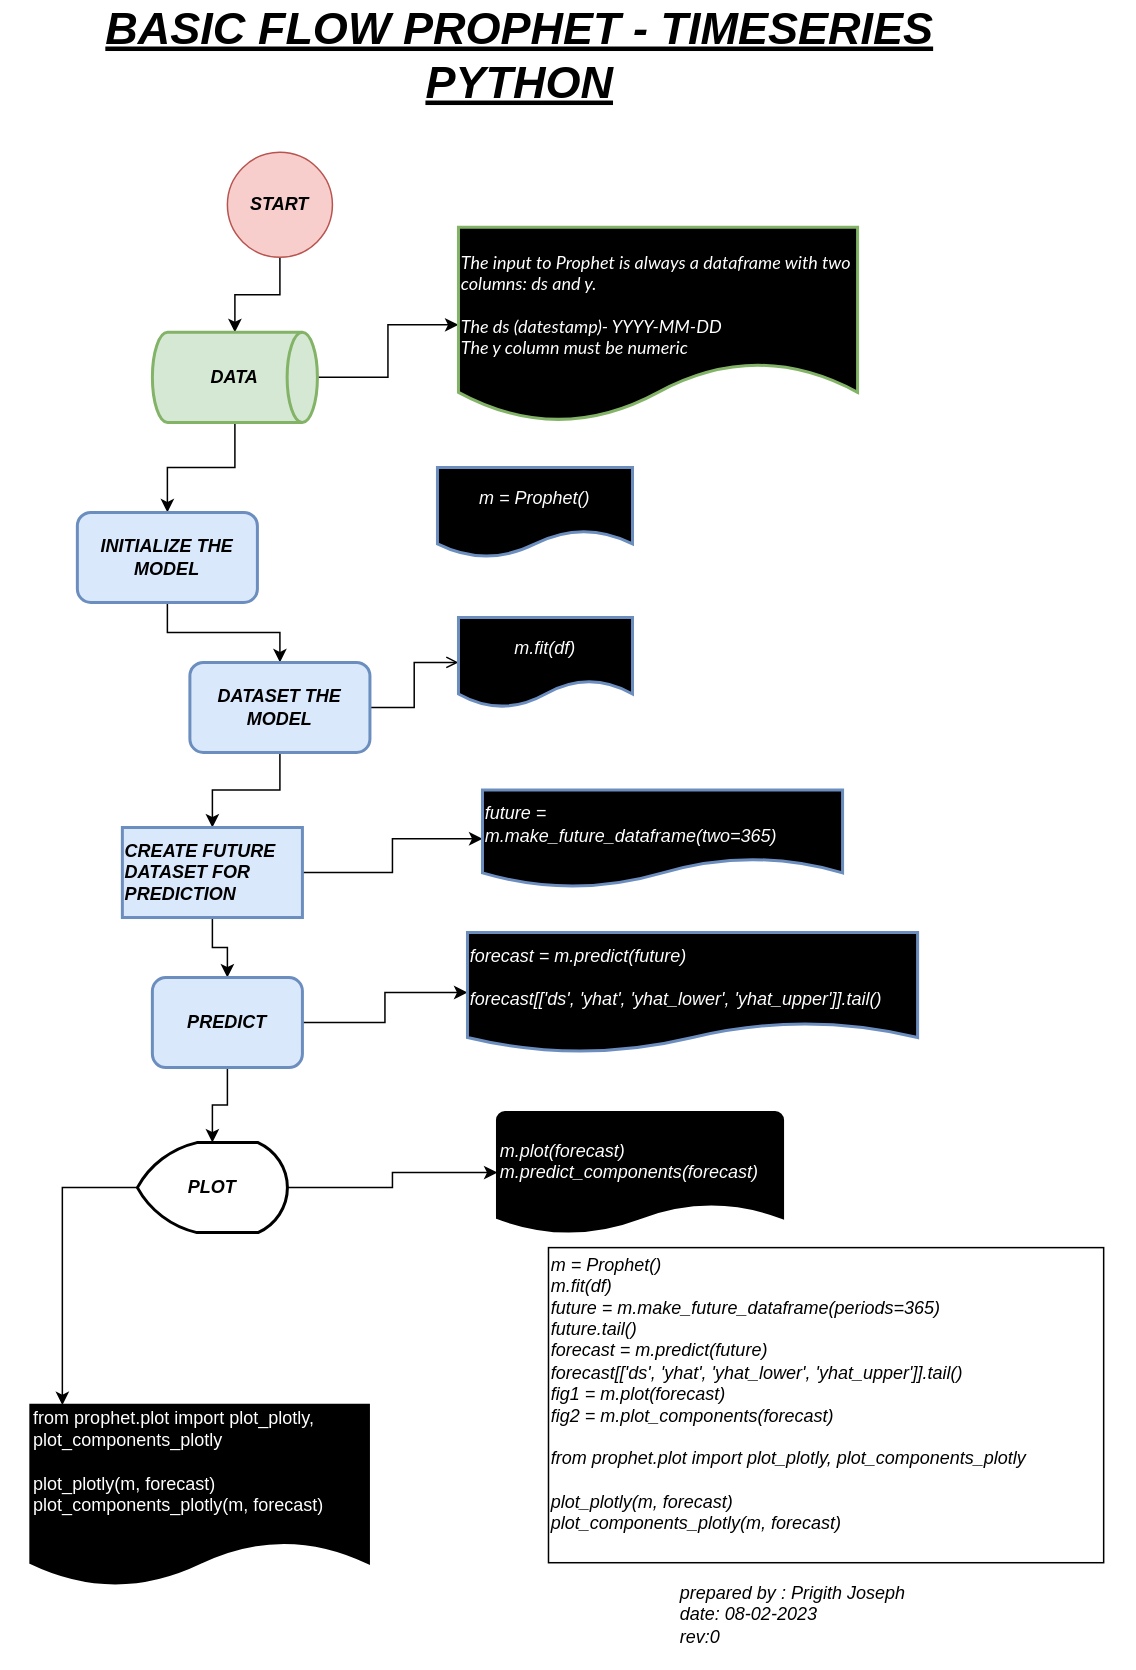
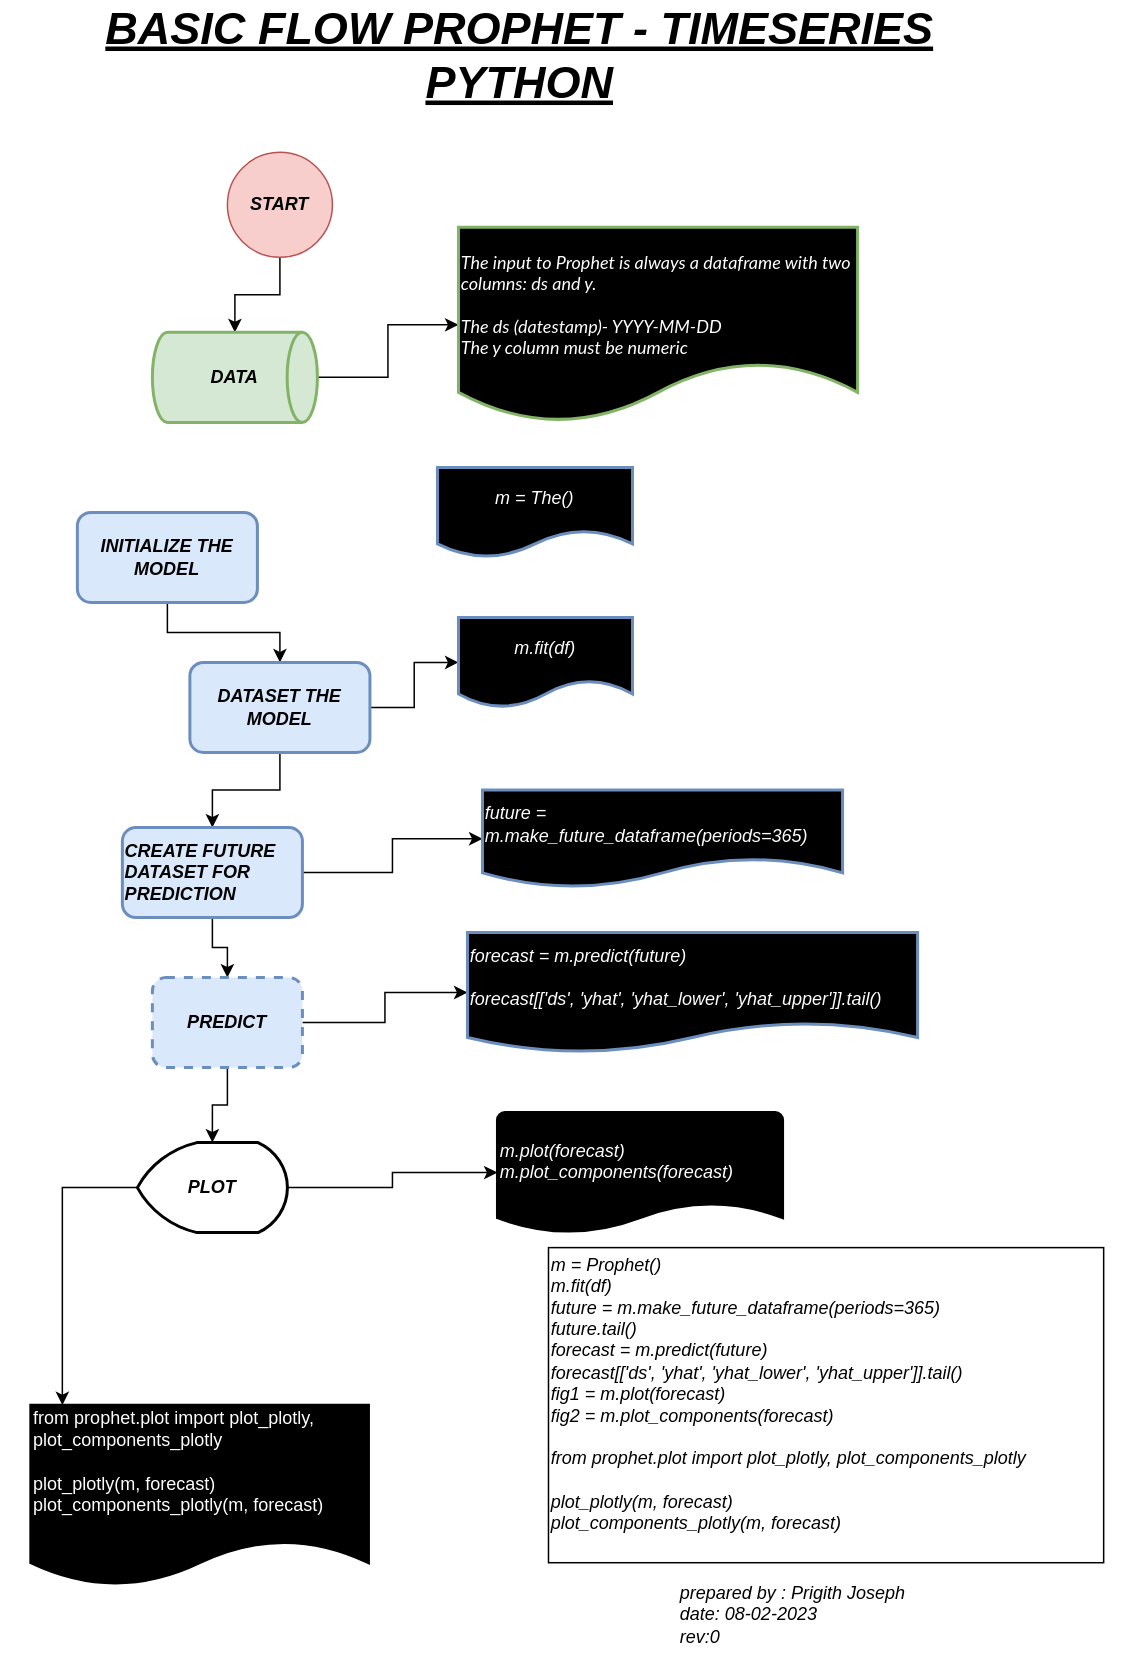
edge "DATA" -> "INITIALIZE THE MODEL": removed
node "m = Prophet()": label "m = Prophet()" -> "m = The()"
edge "DATASET THE MODEL" -> "m.fit(df)": arrowhead open -> classic
node "future = m.make_future_dataframe(two=365)": label "future = m.make_future_dataframe(two=365)" -> "future = m.make_future_dataframe(periods=365)"
node "CREATE FUTURE DATASET FOR PREDICTION": shape rectangle -> rounded rectangle
node "PREDICT": style solid -> dashed
node "m.plot(forecast) m.predict_components(forecast)": label "m.plot(forecast) m.predict_components(forecast)" -> "m.plot(forecast) m.plot_components(forecast)"
